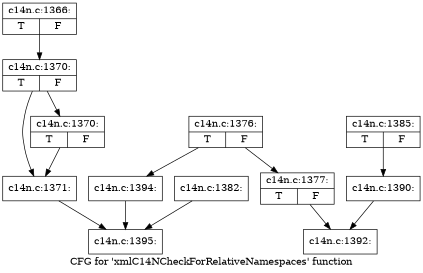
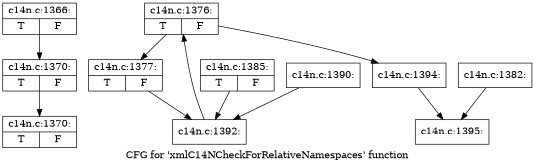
edge "c14n.c:1392:" -> "c14n.c:1376:": added
edge "c14n.c:1385:" -> "c14n.c:1390:": now "c14n.c:1385:" -> "c14n.c:1392:"
node "c14n.c:1371:": removed
